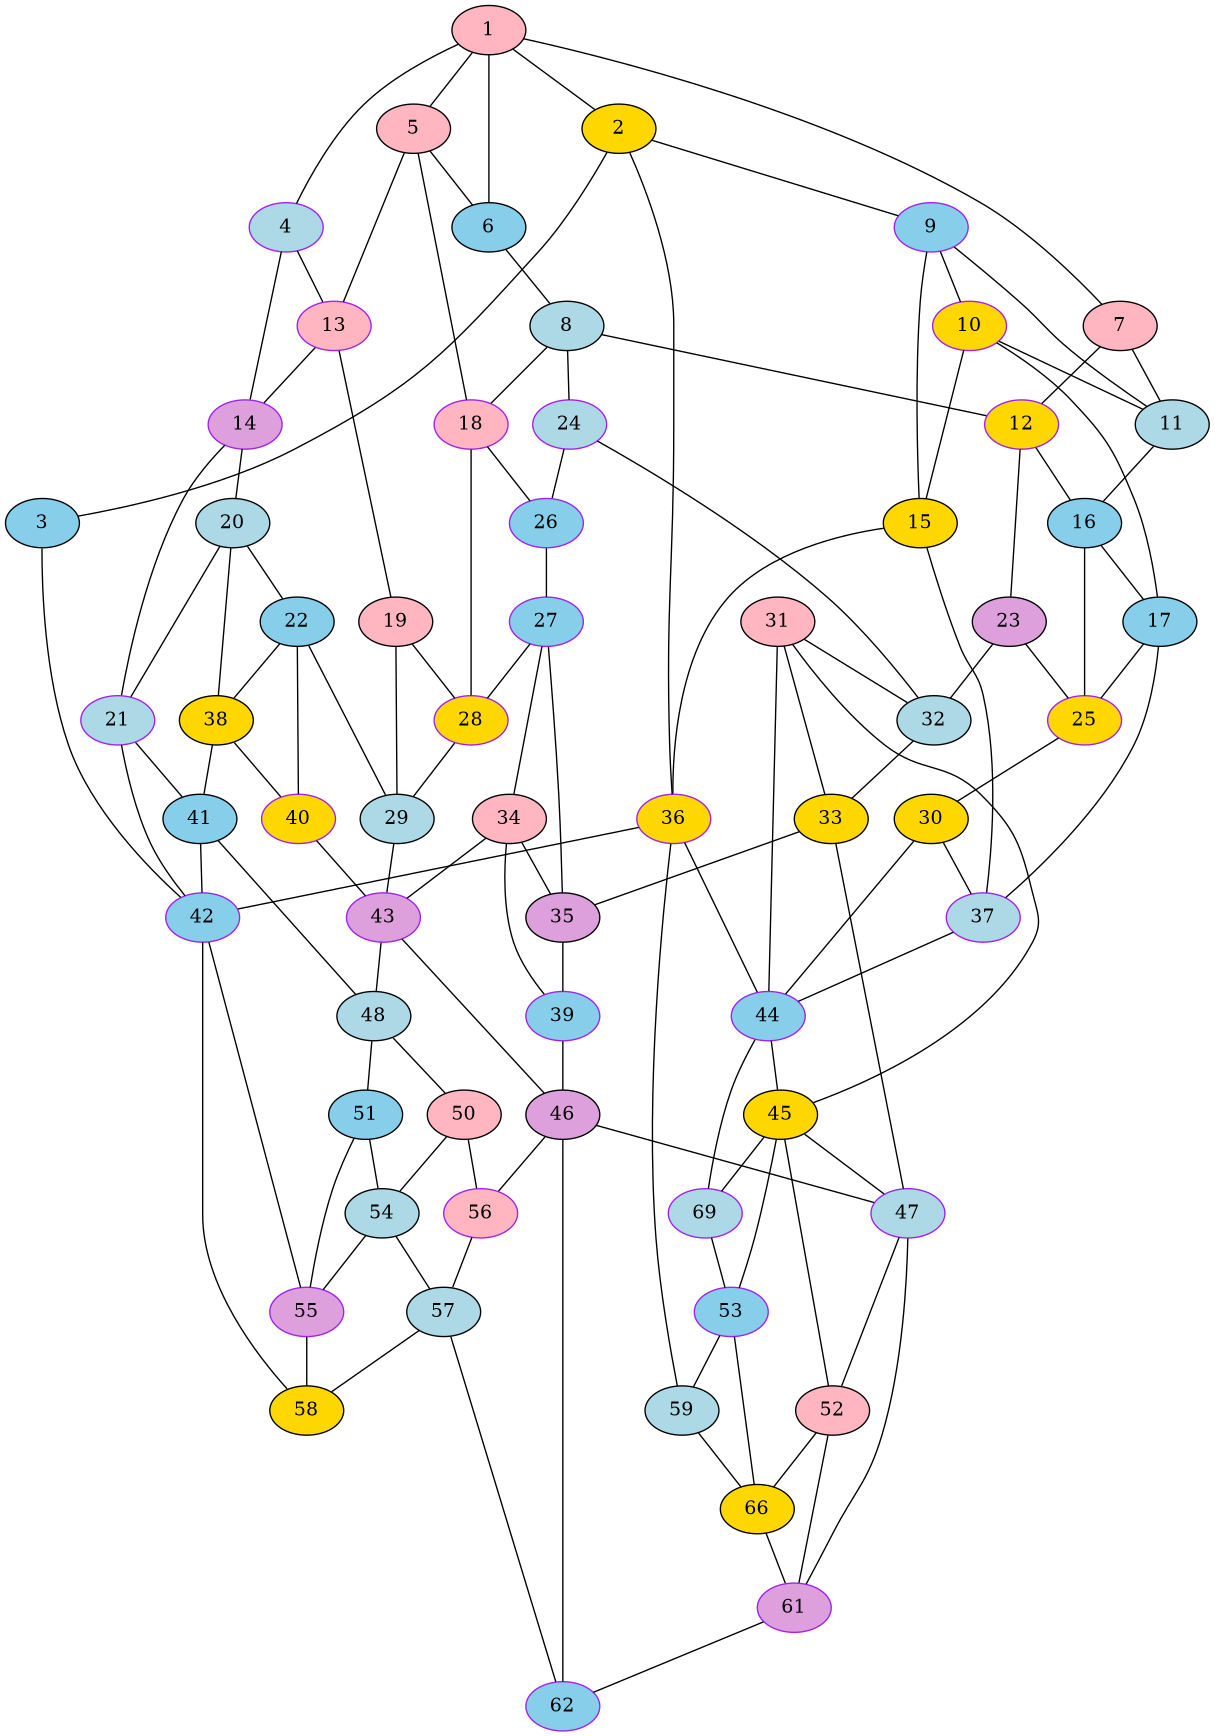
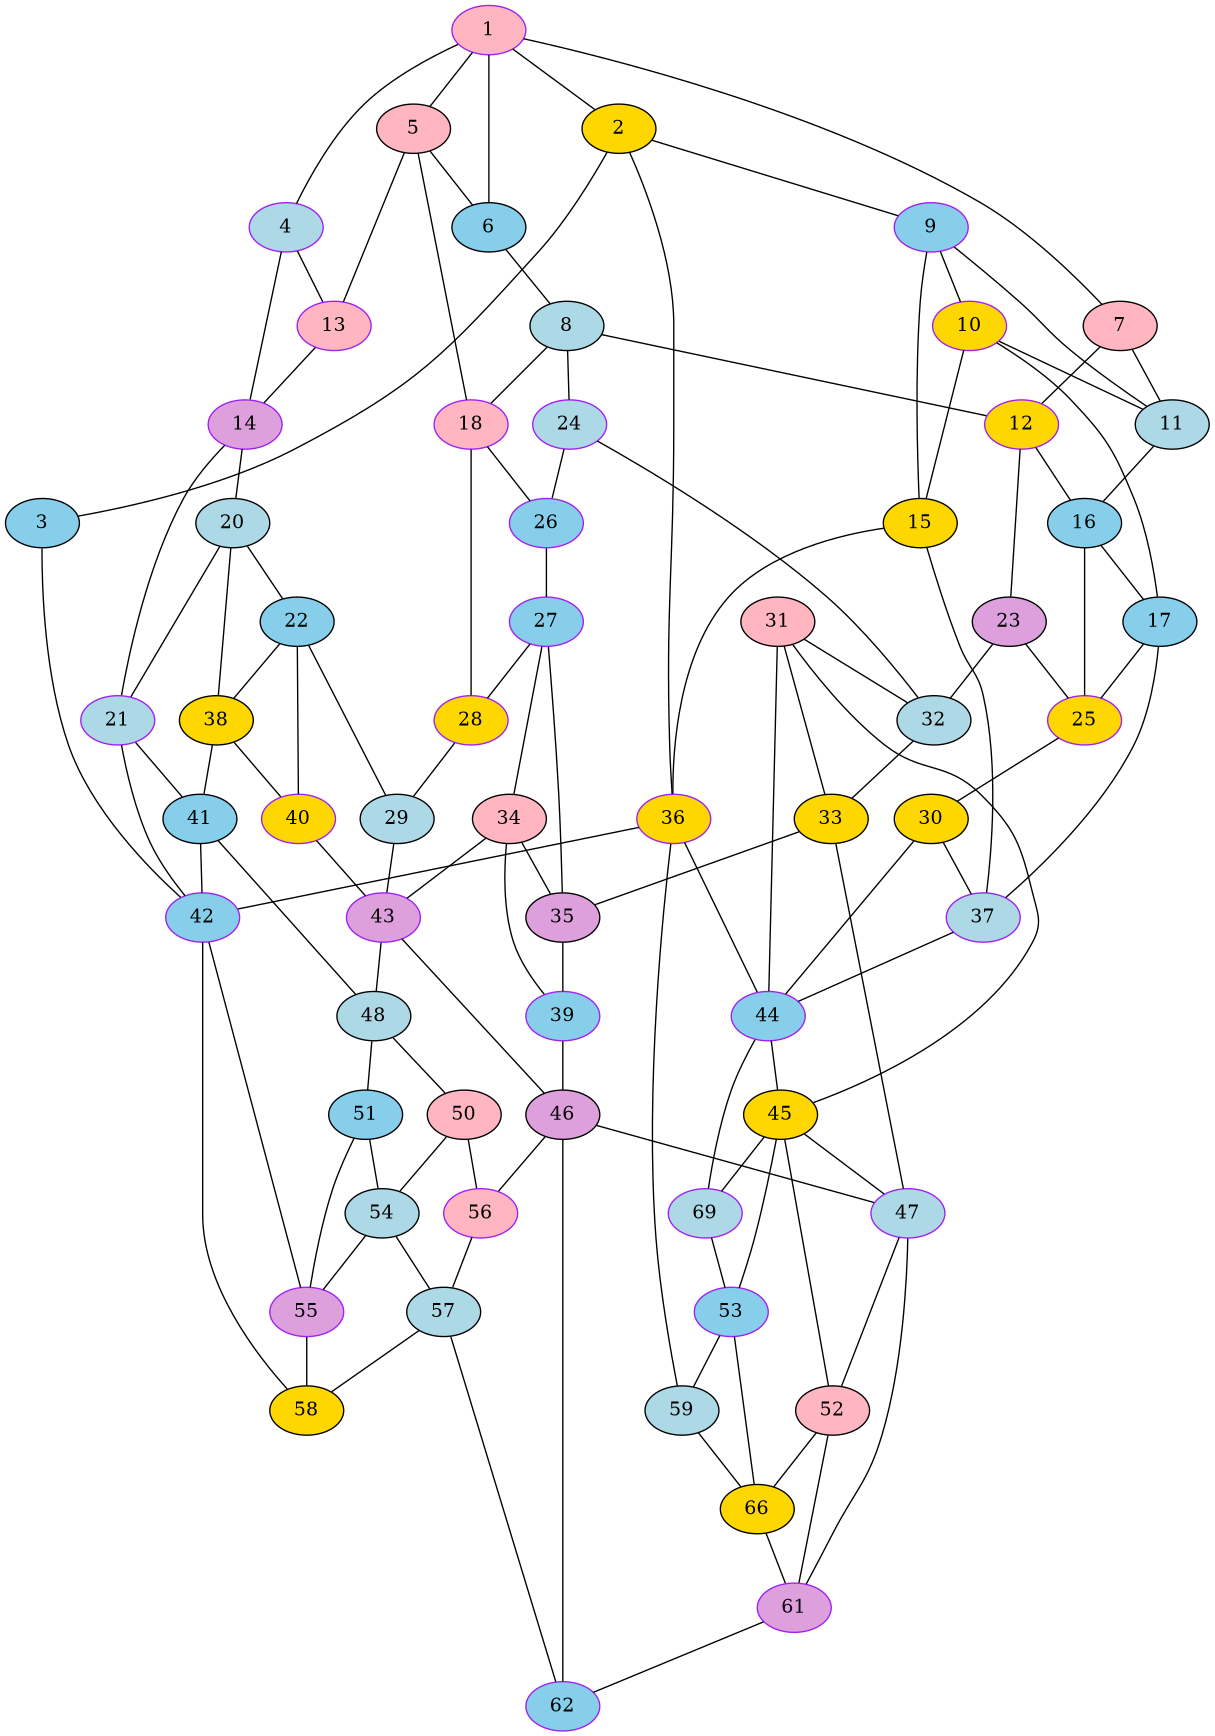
node "1": color black -> purple
node "19": removed
